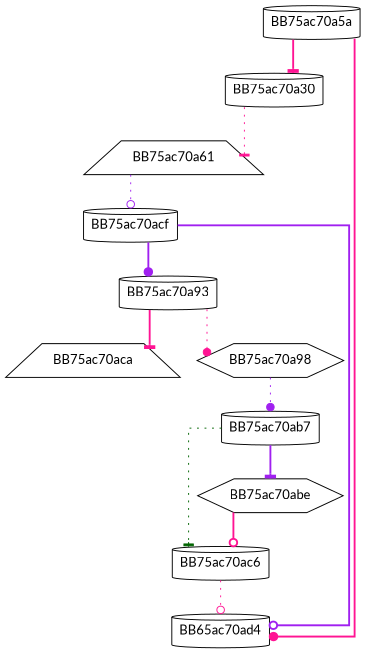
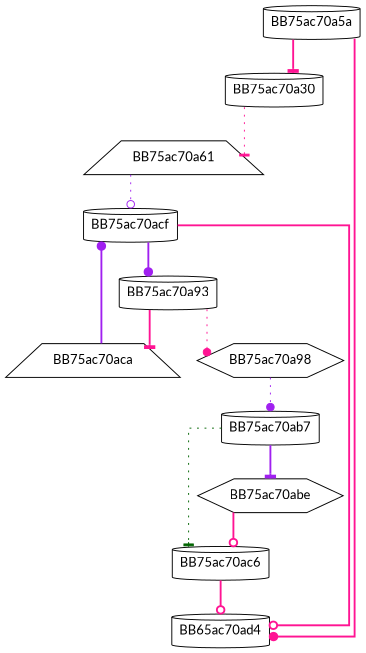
edge "BB75ac70acf" -> "BB65ac70ad4": color purple -> deeppink
edge "BB75ac70aca" -> "BB75ac70acf": added
edge "BB75ac70ac6" -> "BB65ac70ad4": style dotted -> bold
